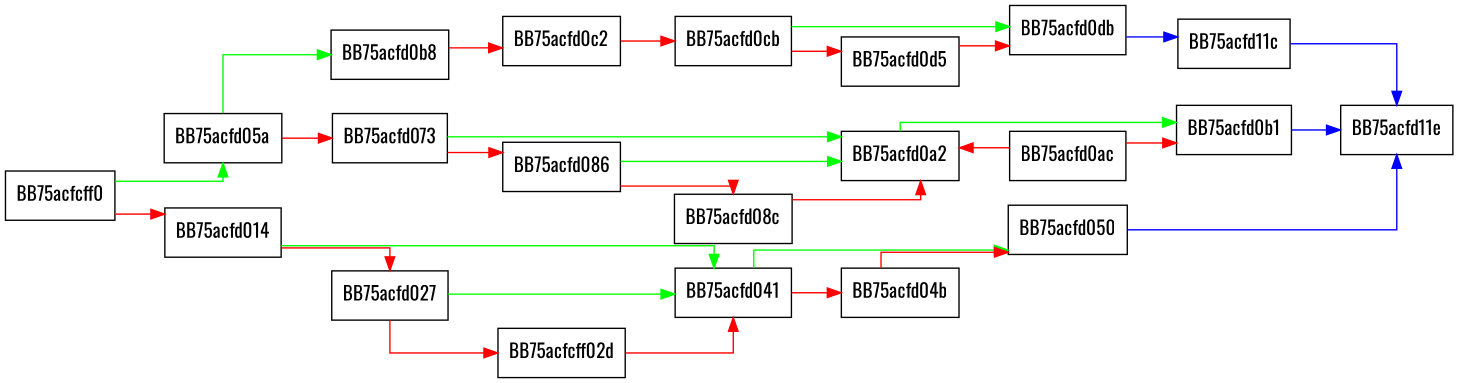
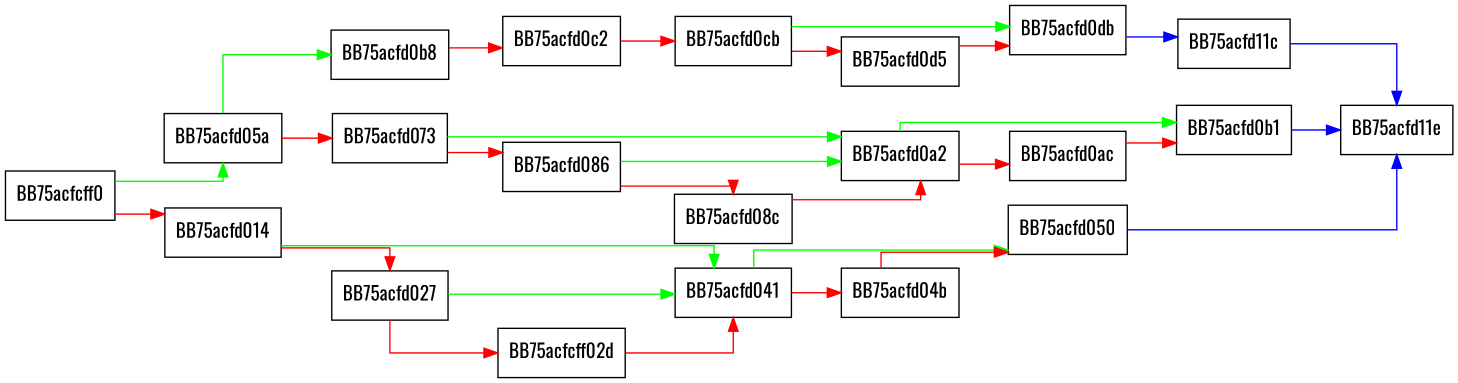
edge "BB75acfd0ac" -> "BB75acfd0a2": reversed
